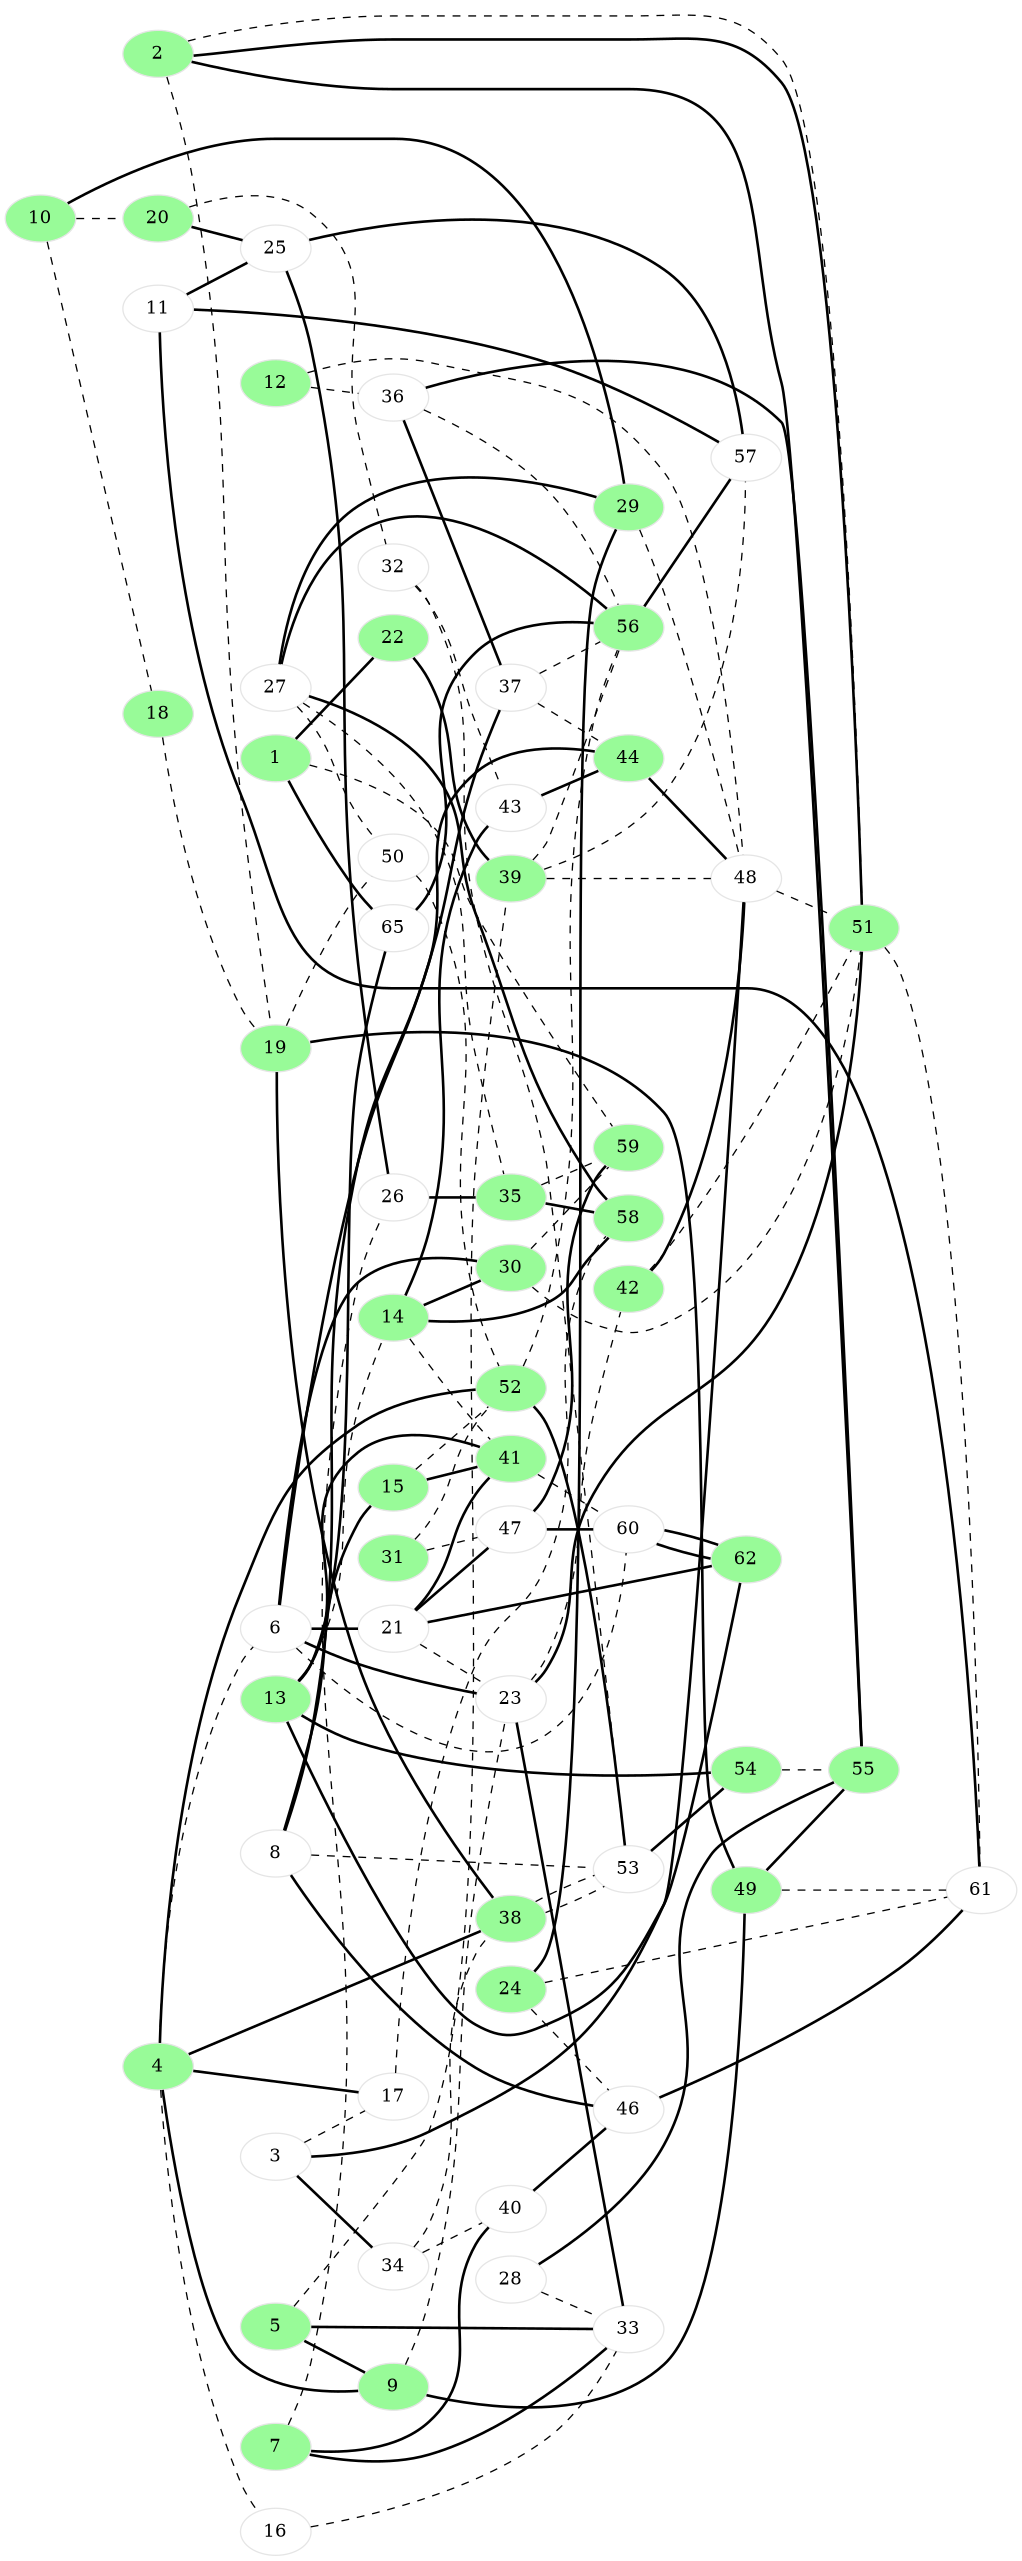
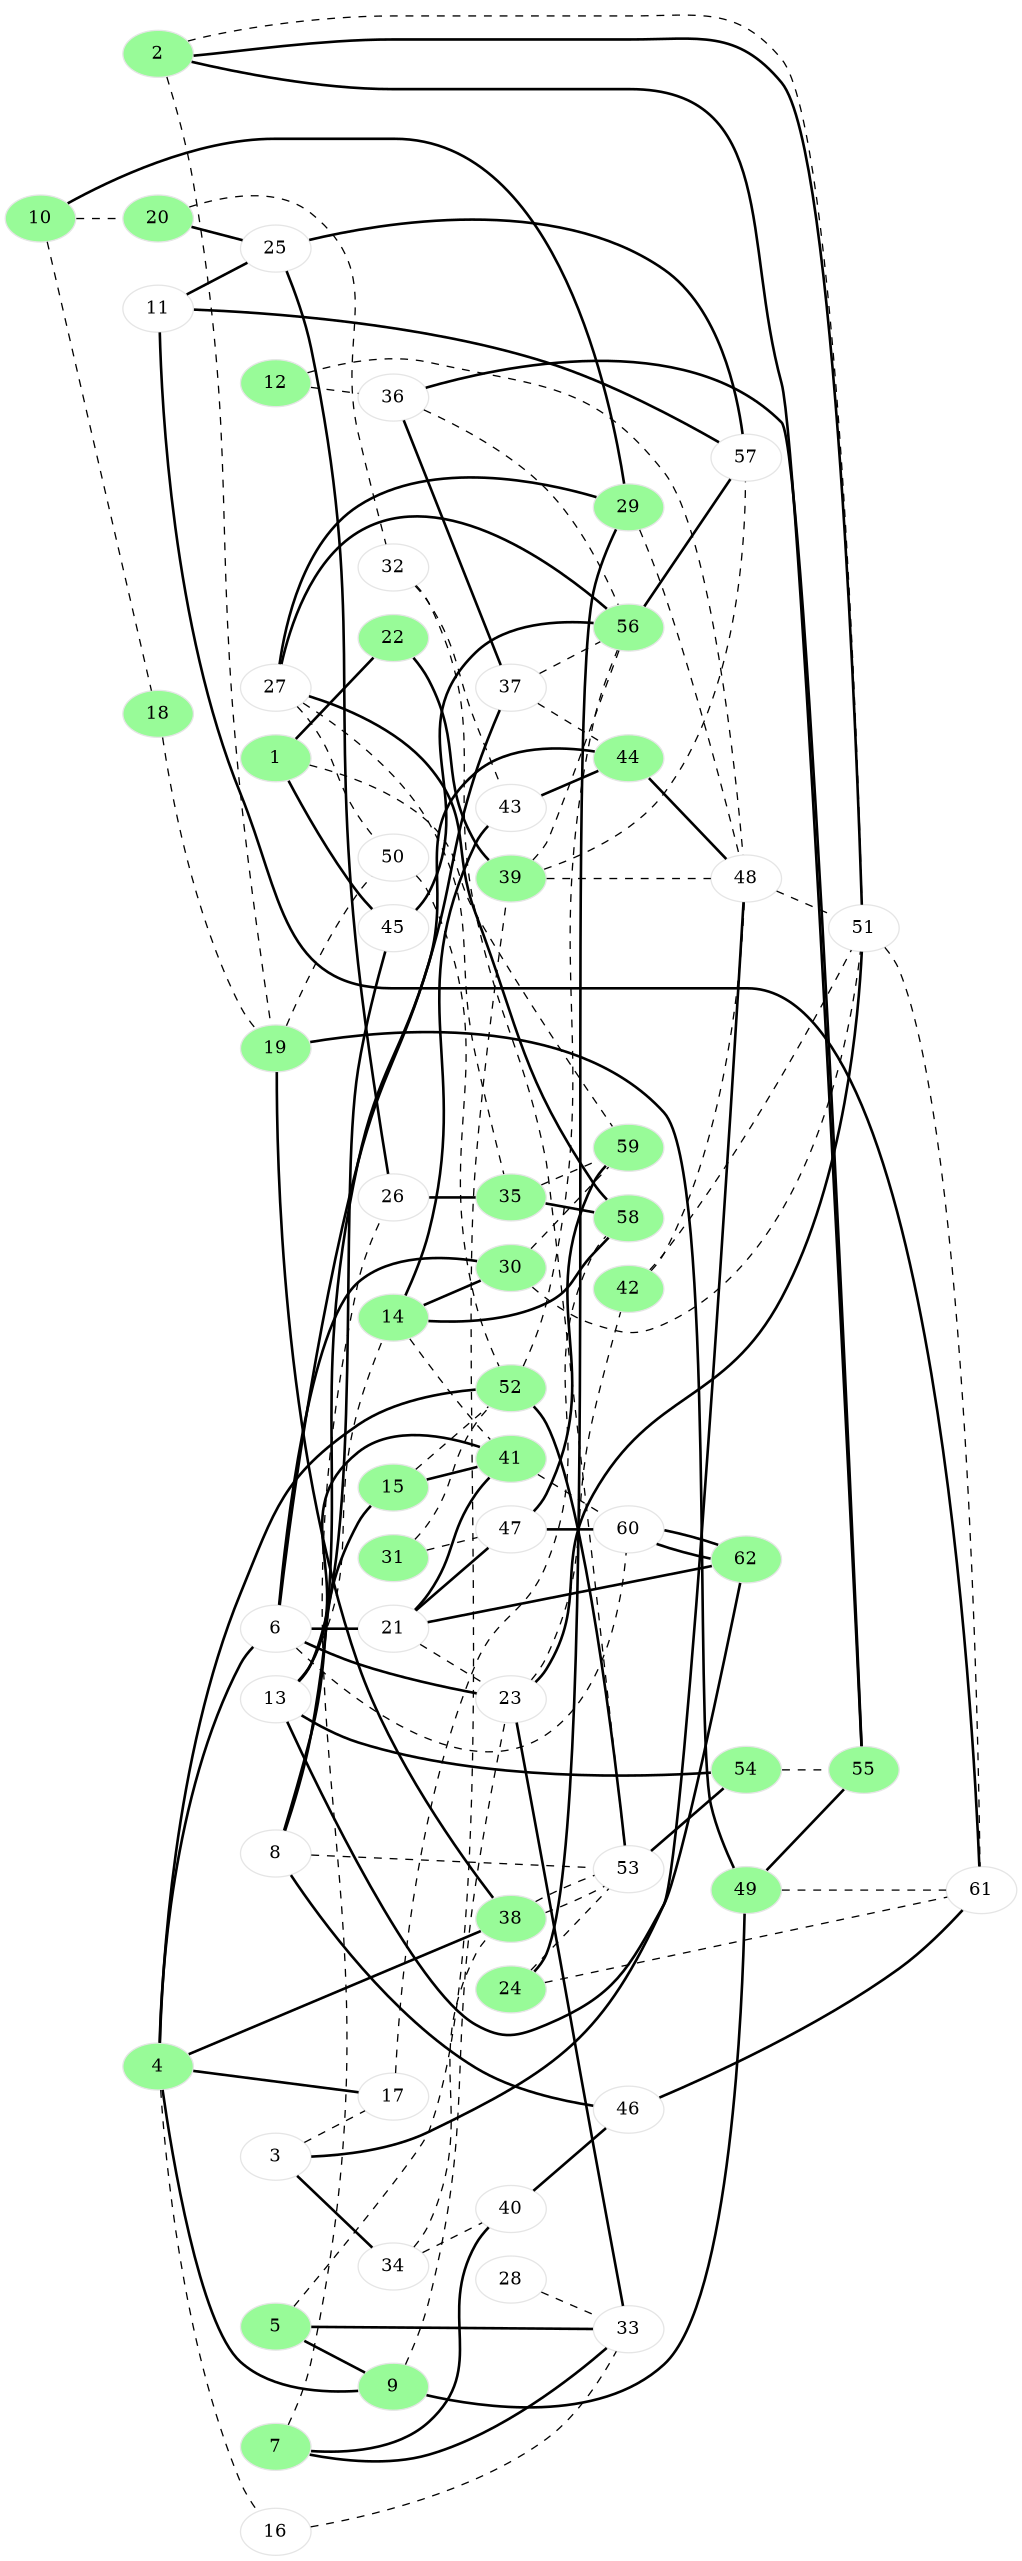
node "65": label "65" -> "45"
node "51": fillcolor palegreen -> white
edge "48" -- "42": style bold -> dashed
node "13": fillcolor palegreen -> white
edge "6" -- "4": style dashed -> bold
edge "55" -- "28": removed
edge "24" -- "46": now "24" -- "53"
